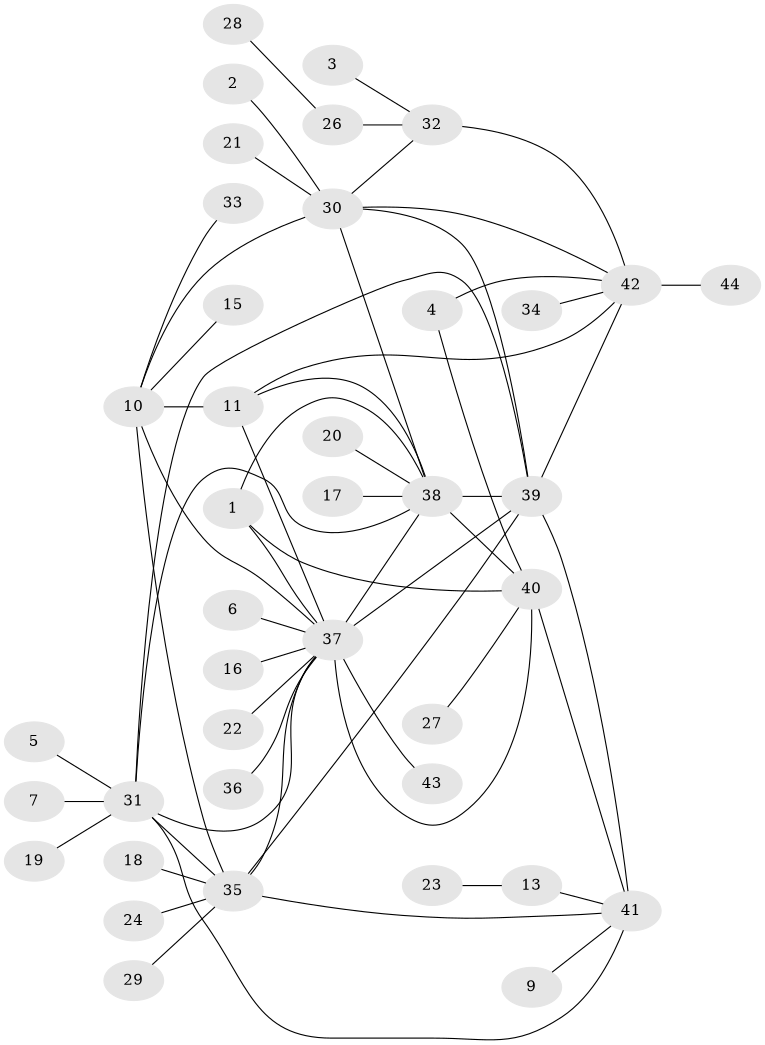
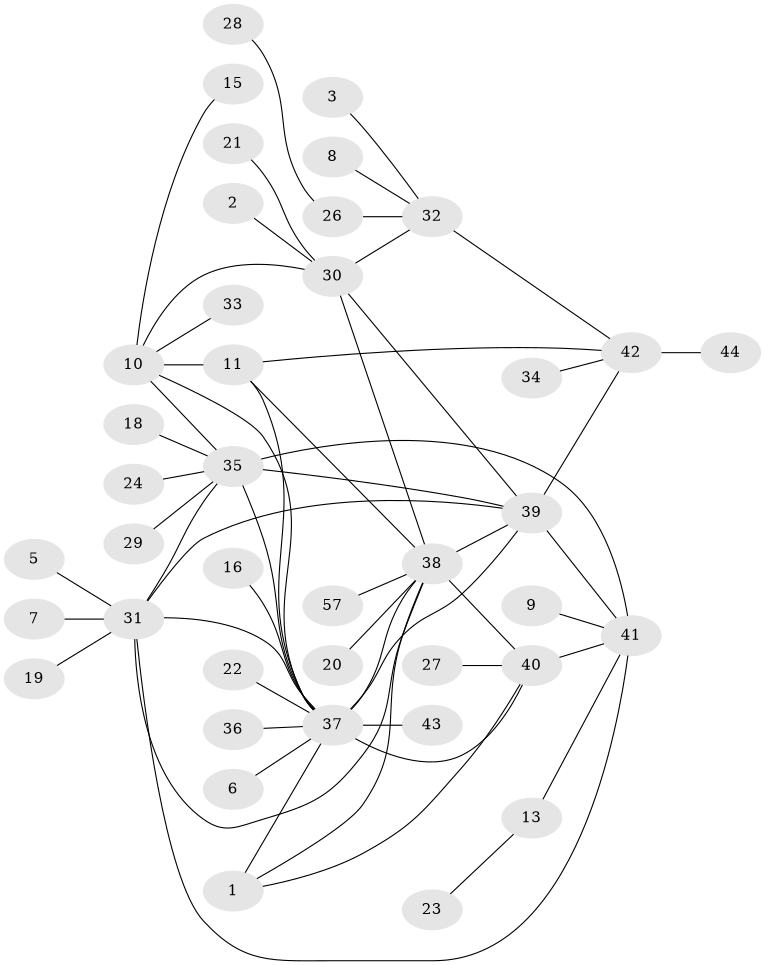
node "8": added
edge "30" -- "42": removed
node "4": removed
node "17": label "17" -> "57"
